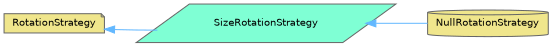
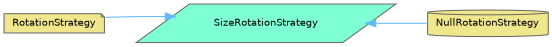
edge "SizeRotationStrategy" -> "RotationStrategy": reversed
